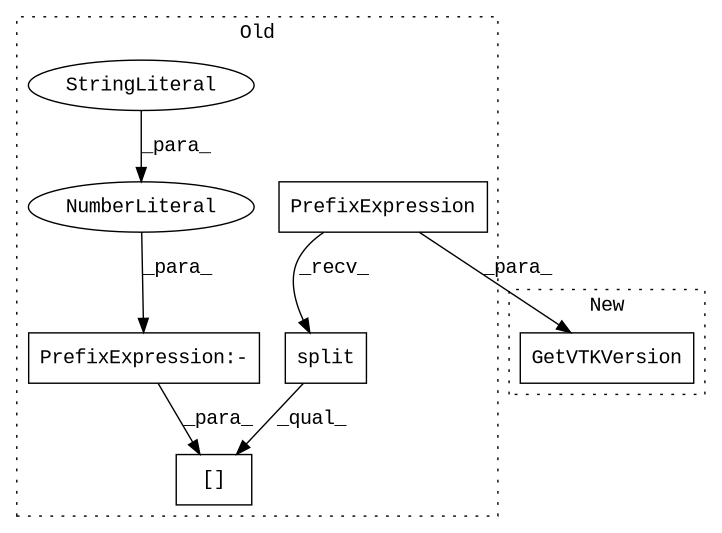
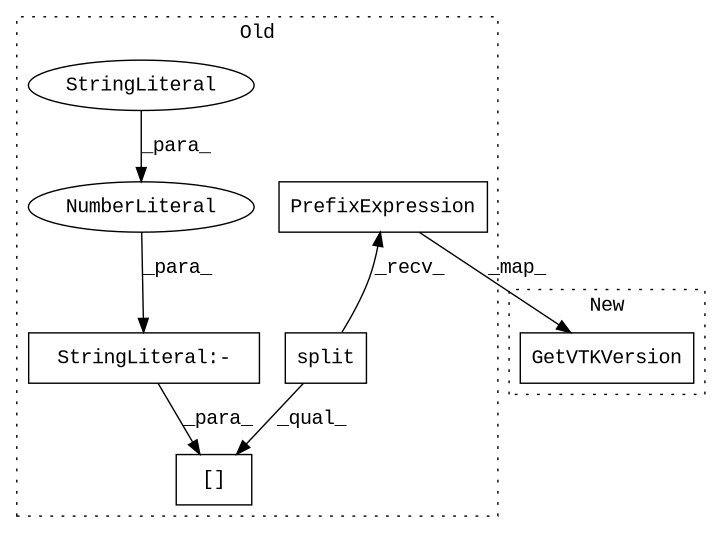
edge "PrefixExpression" -> "GetVTKVersion": label "_para_" -> "_map_"
edge "PrefixExpression" -> "split": reversed
node "PrefixExpression:-": label "PrefixExpression:-" -> "StringLiteral:-"
